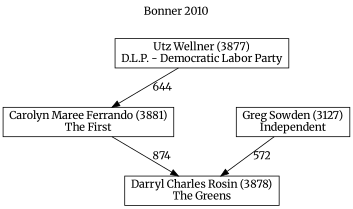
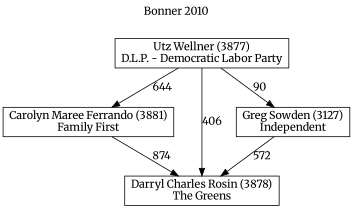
edge "Utz Wellner (3877) D.L.P. - Democratic Labor Party" -> "Greg Sowden (3127) Independent": added, label "90"
edge "Utz Wellner (3877) D.L.P. - Democratic Labor Party" -> "Darryl Charles Rosin (3878) The Greens": added, label "406"
node "Carolyn Maree Ferrando (3881) The First": label "Carolyn Maree Ferrando (3881) The First" -> "Carolyn Maree Ferrando (3881) Family First"
